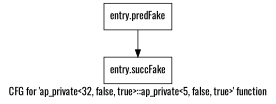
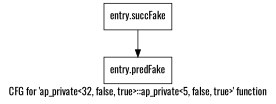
edge "entry.predFake" -> "entry.succFake": reversed
